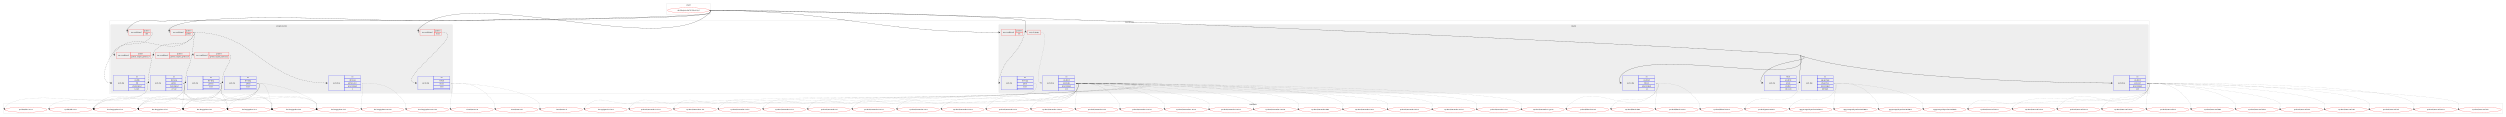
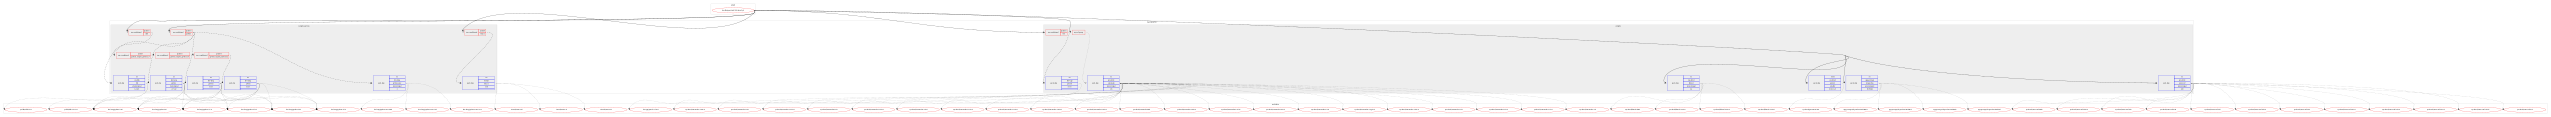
node "dev-lang/python-exec-9999": added
